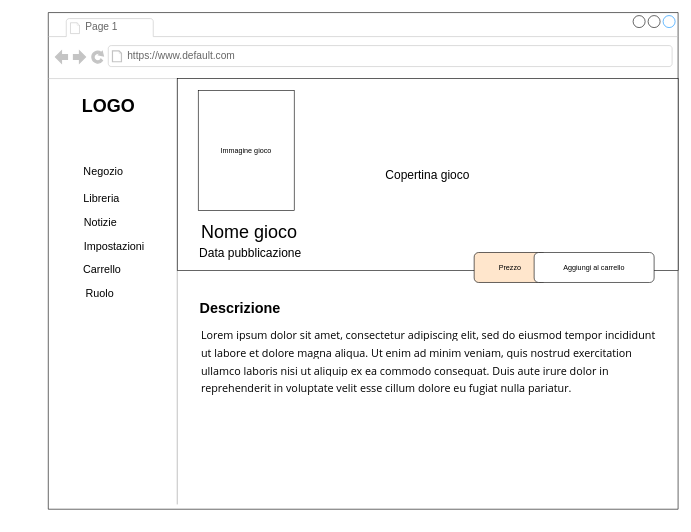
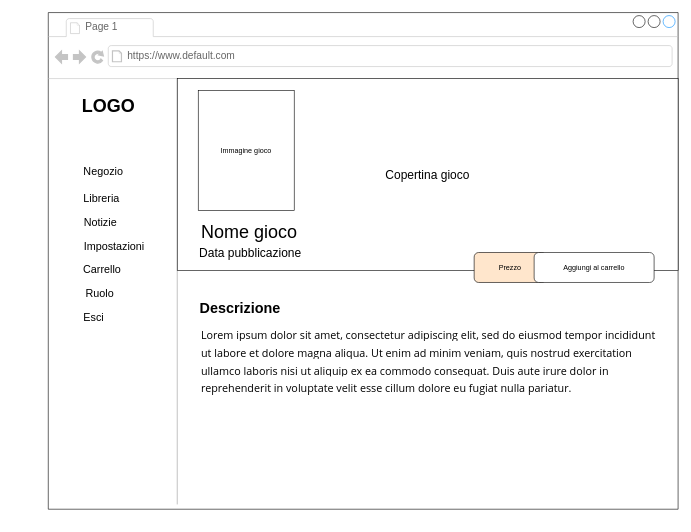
node "Esci": added
